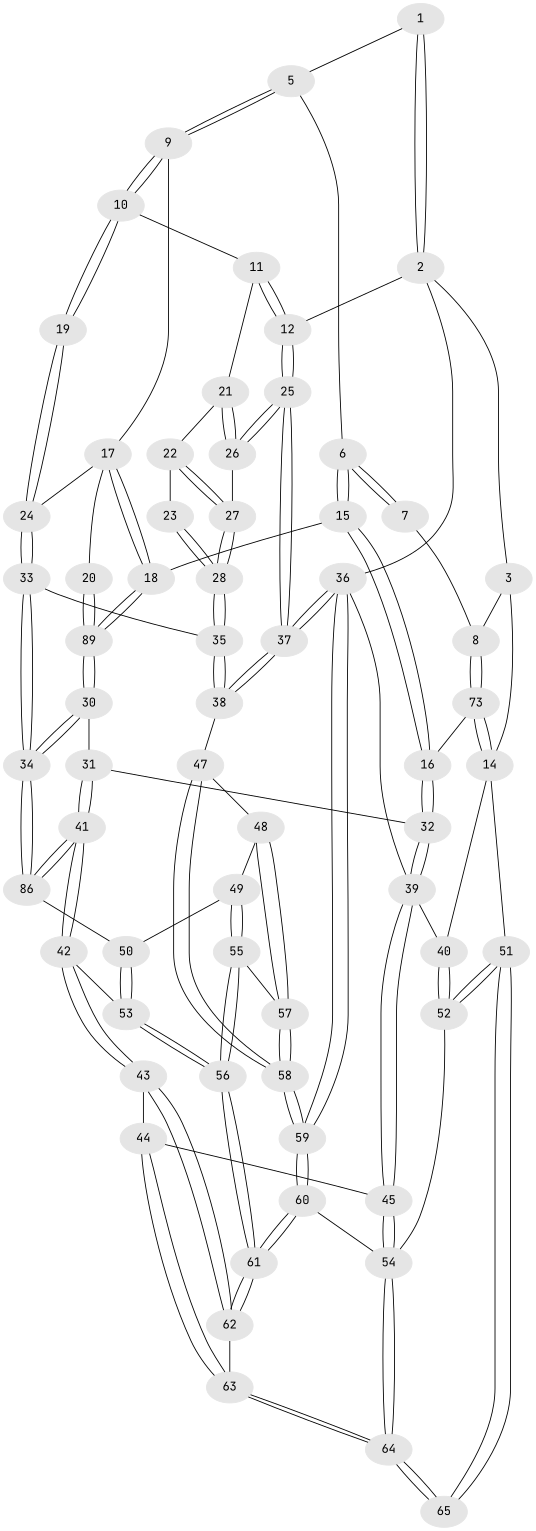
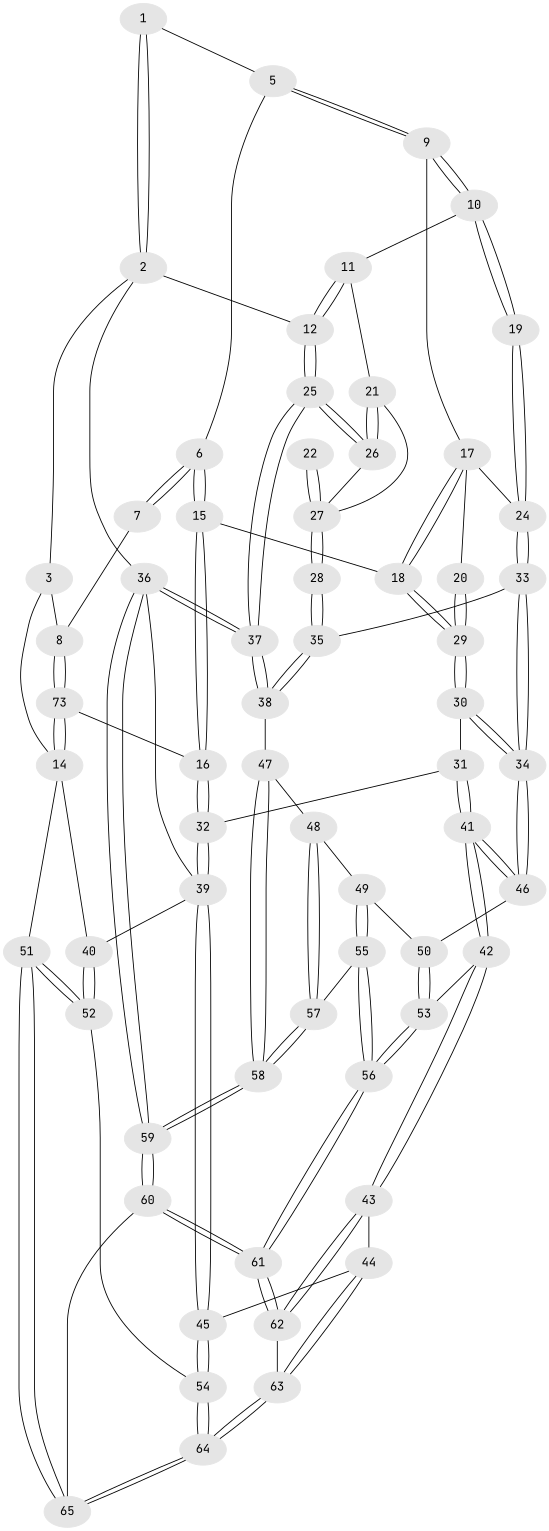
edge "21" -- "22": now "21" -- "27"
node "23": removed
node "89": label "89" -> "29"
node "86": label "86" -> "46"
edge "60" -- "54": now "60" -- "65"
